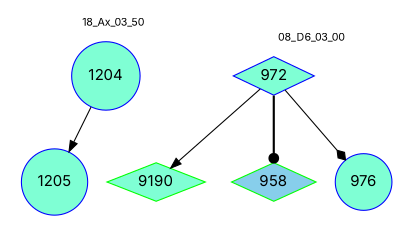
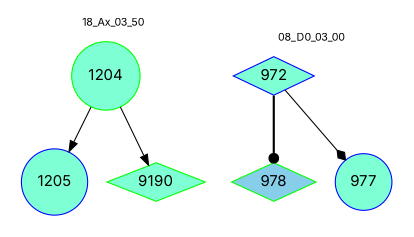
cluster "08_D6_03_00": label "08_D6_03_00" -> "08_D0_03_00"
node "1204": color blue -> green
edge "972" -> "9190": now "1204" -> "9190"
node "958": label "958" -> "978"
node "976": label "976" -> "977"
